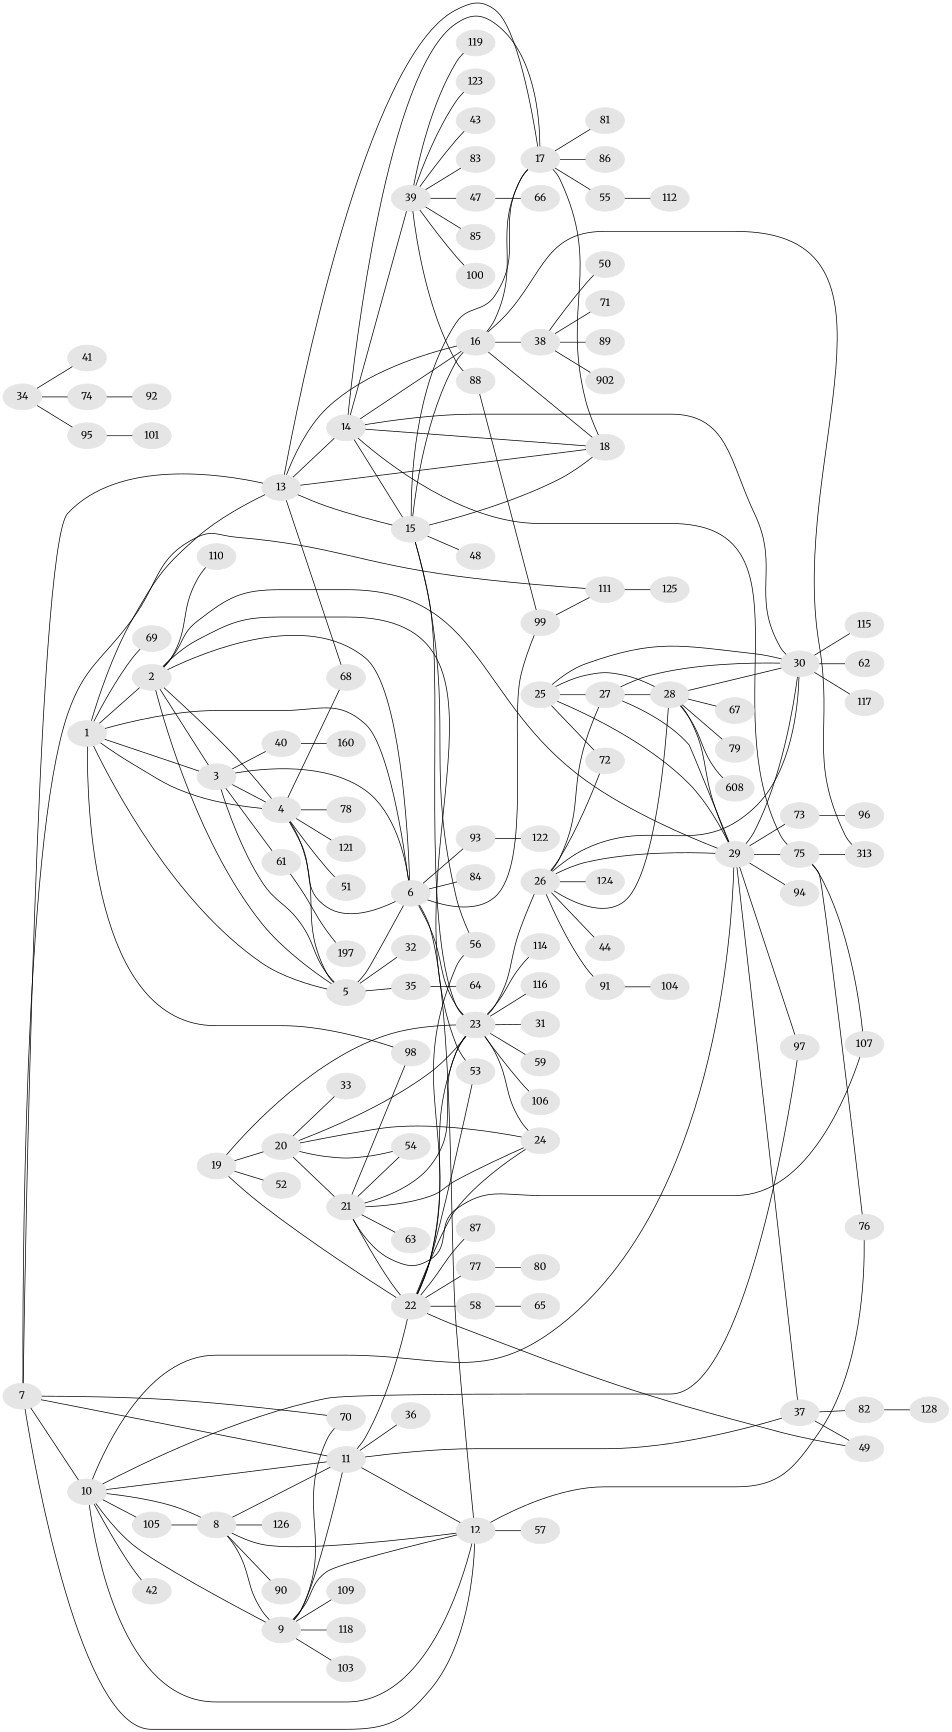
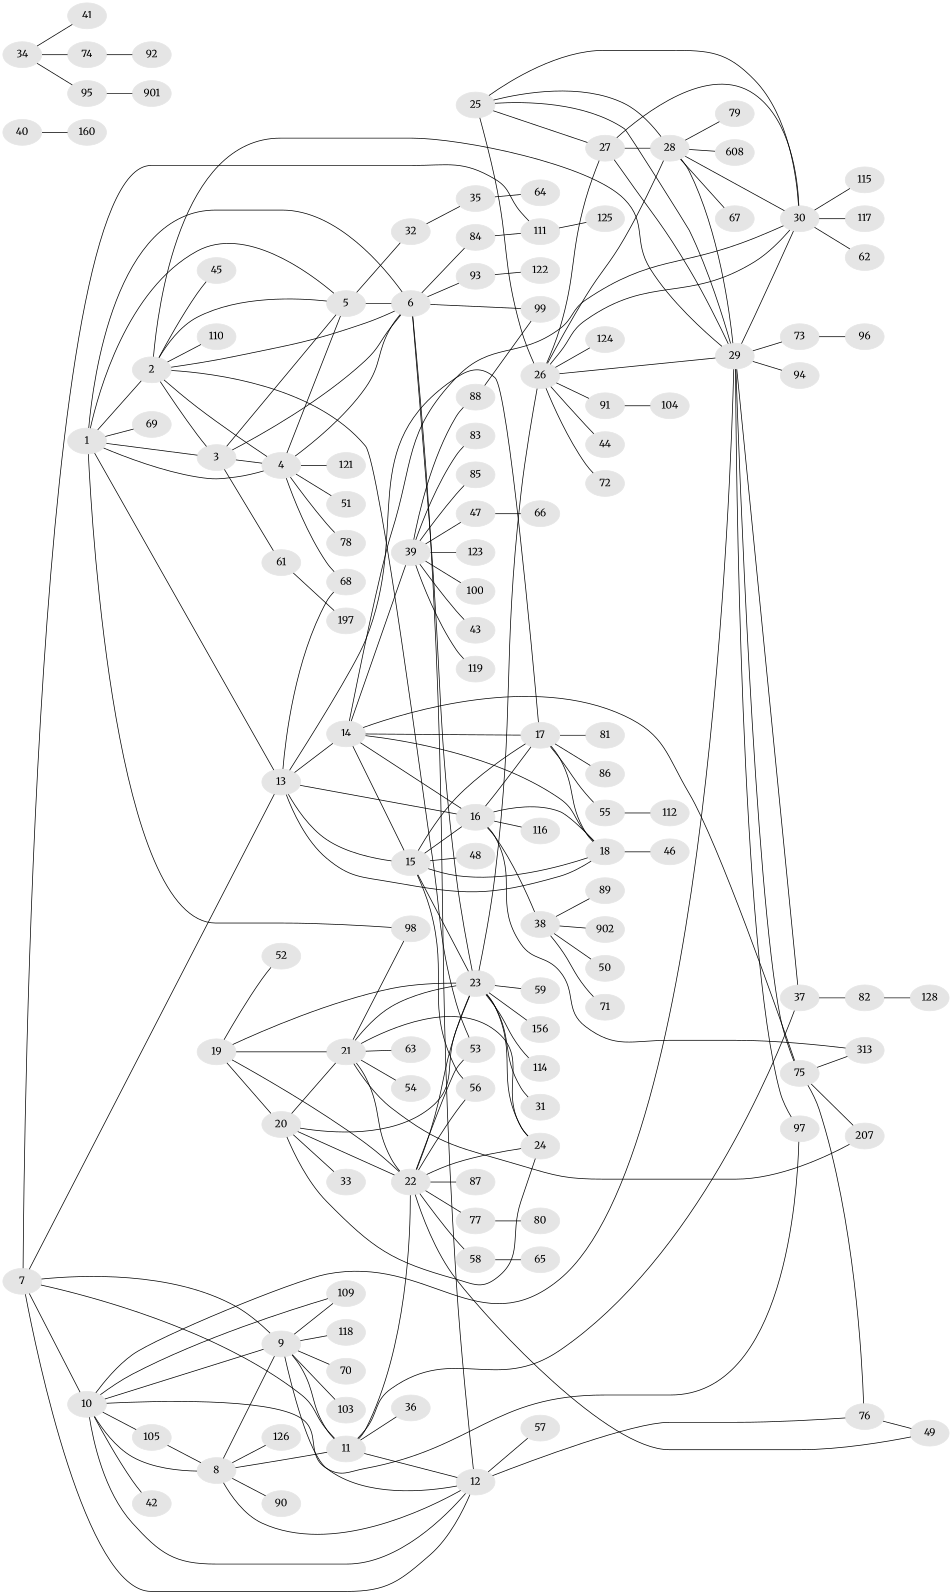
node "45": added
node "101": label "101" -> "901"
edge "111" -- "99": now "111" -- "84"
edge "25" -- "72": now "25" -- "26"
edge "40" -- "3": removed
node "46": added
edge "35" -- "5": now "35" -- "32"
edge "116" -- "23": now "116" -- "16"
node "107": label "107" -> "207"
edge "19" -- "21": added
node "106": label "106" -> "156"
edge "20" -- "54": now "20" -- "22"
edge "7" -- "70": now "7" -- "9"
edge "37" -- "49": now "76" -- "49"
edge "11" -- "10": now "109" -- "10"
